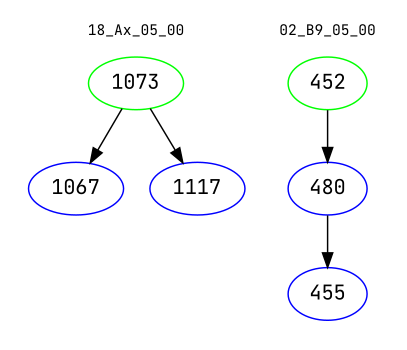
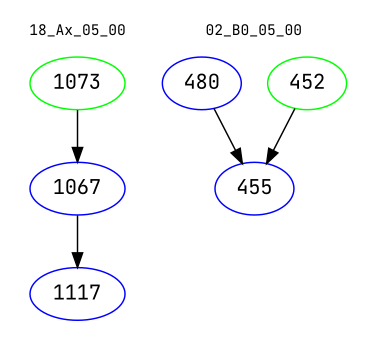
cluster "02_B9_05_00": label "02_B9_05_00" -> "02_B0_05_00"
edge "1073" -> "1117": now "1067" -> "1117"
edge "452" -> "480": now "452" -> "455"
